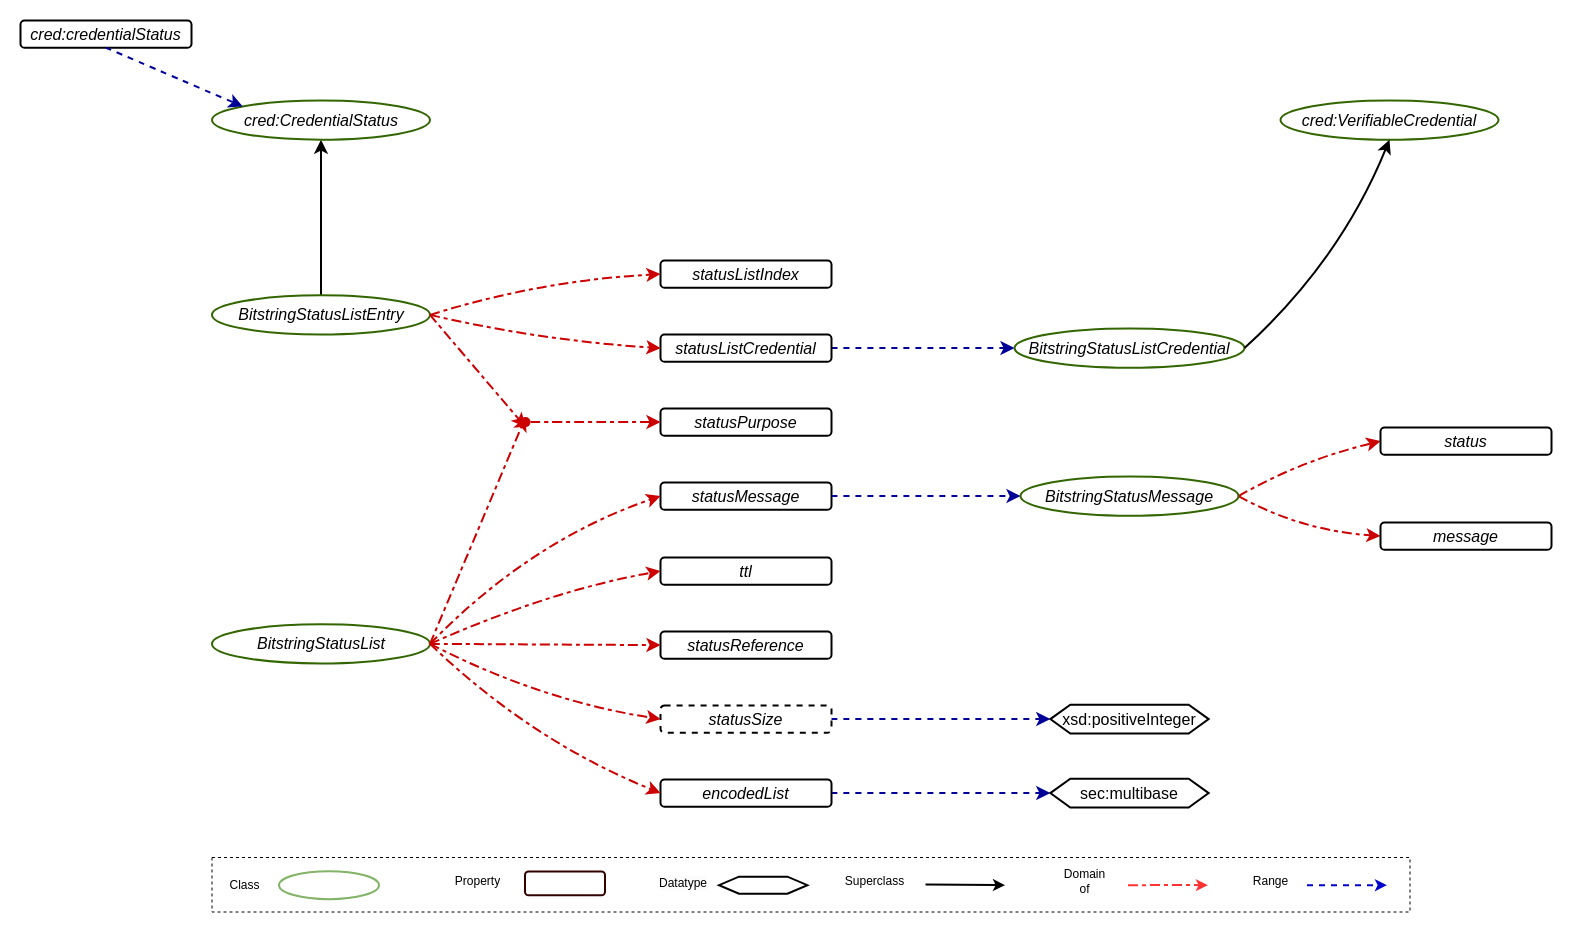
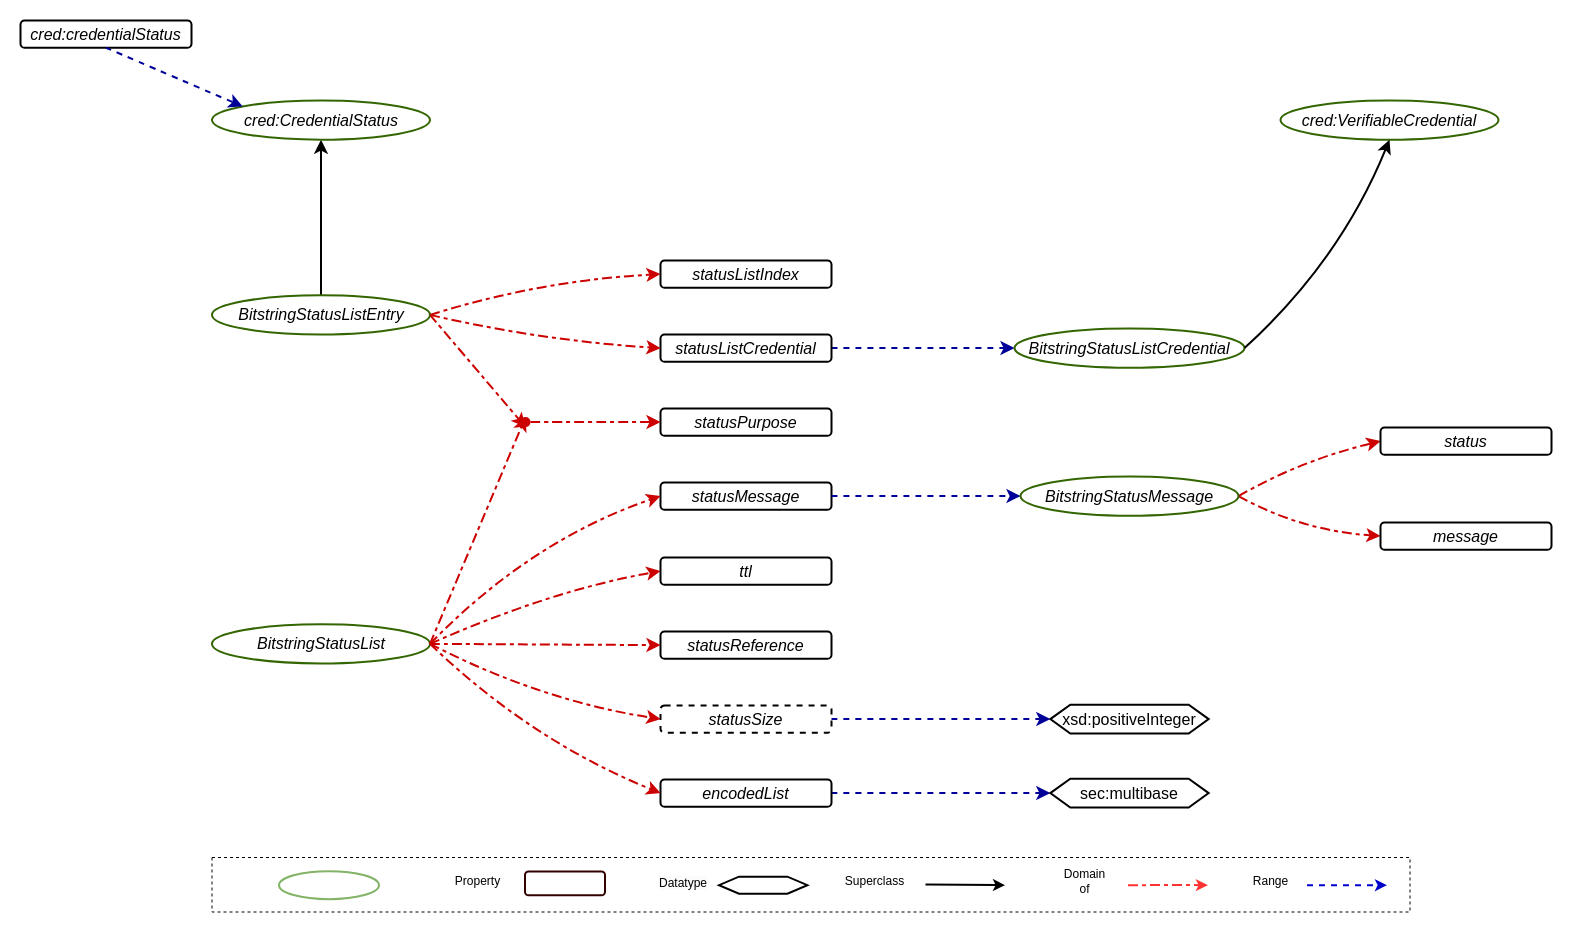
node "Class": removed
